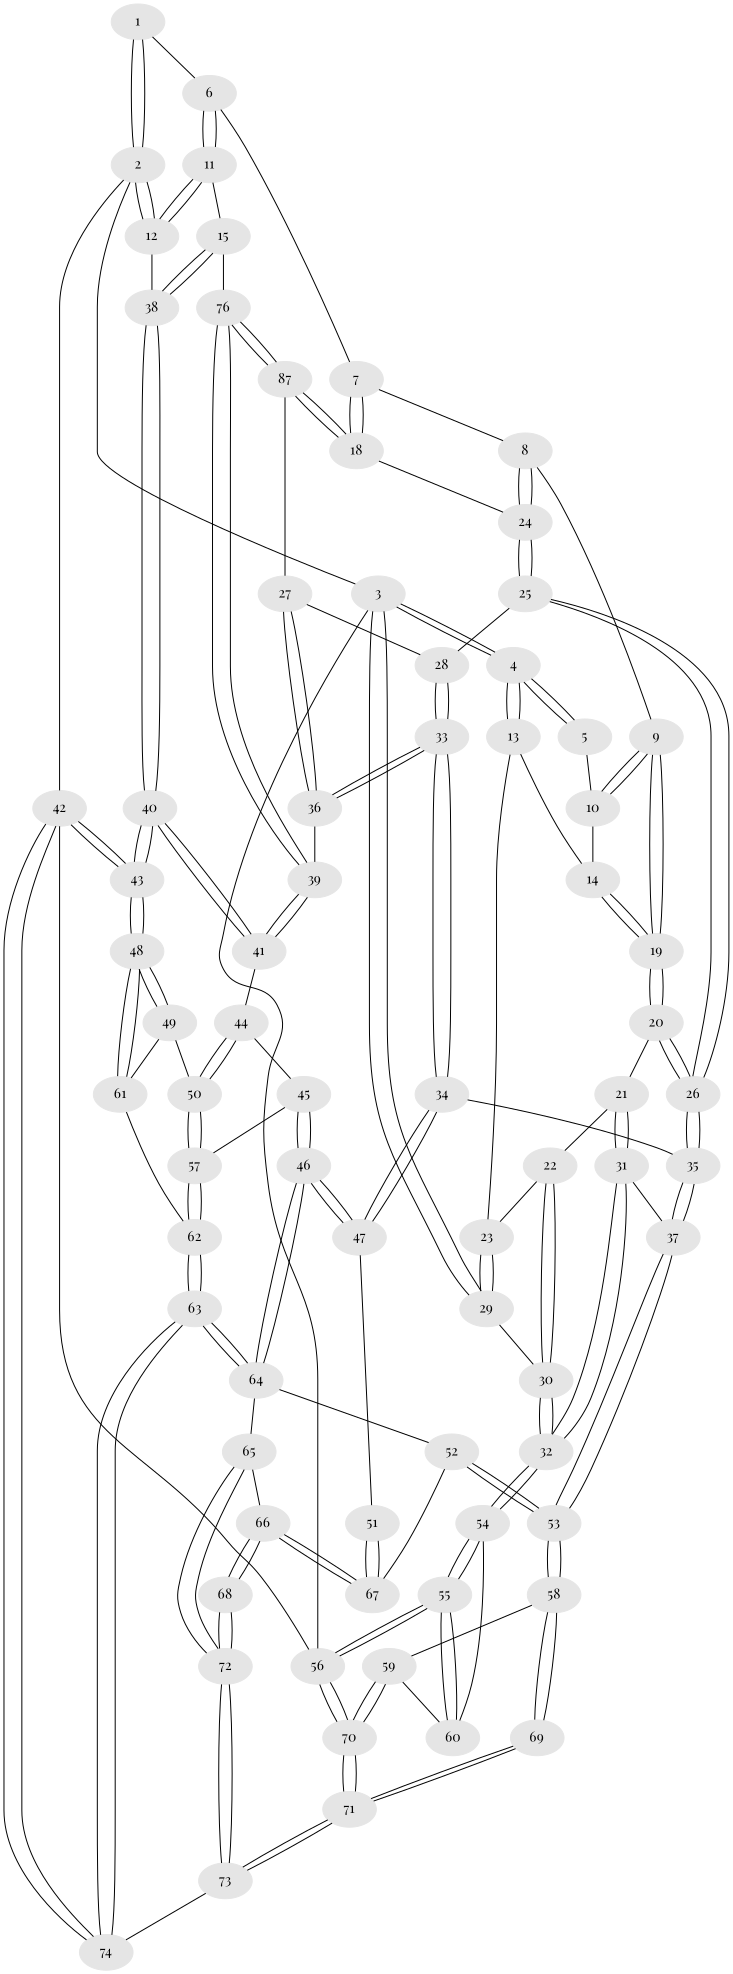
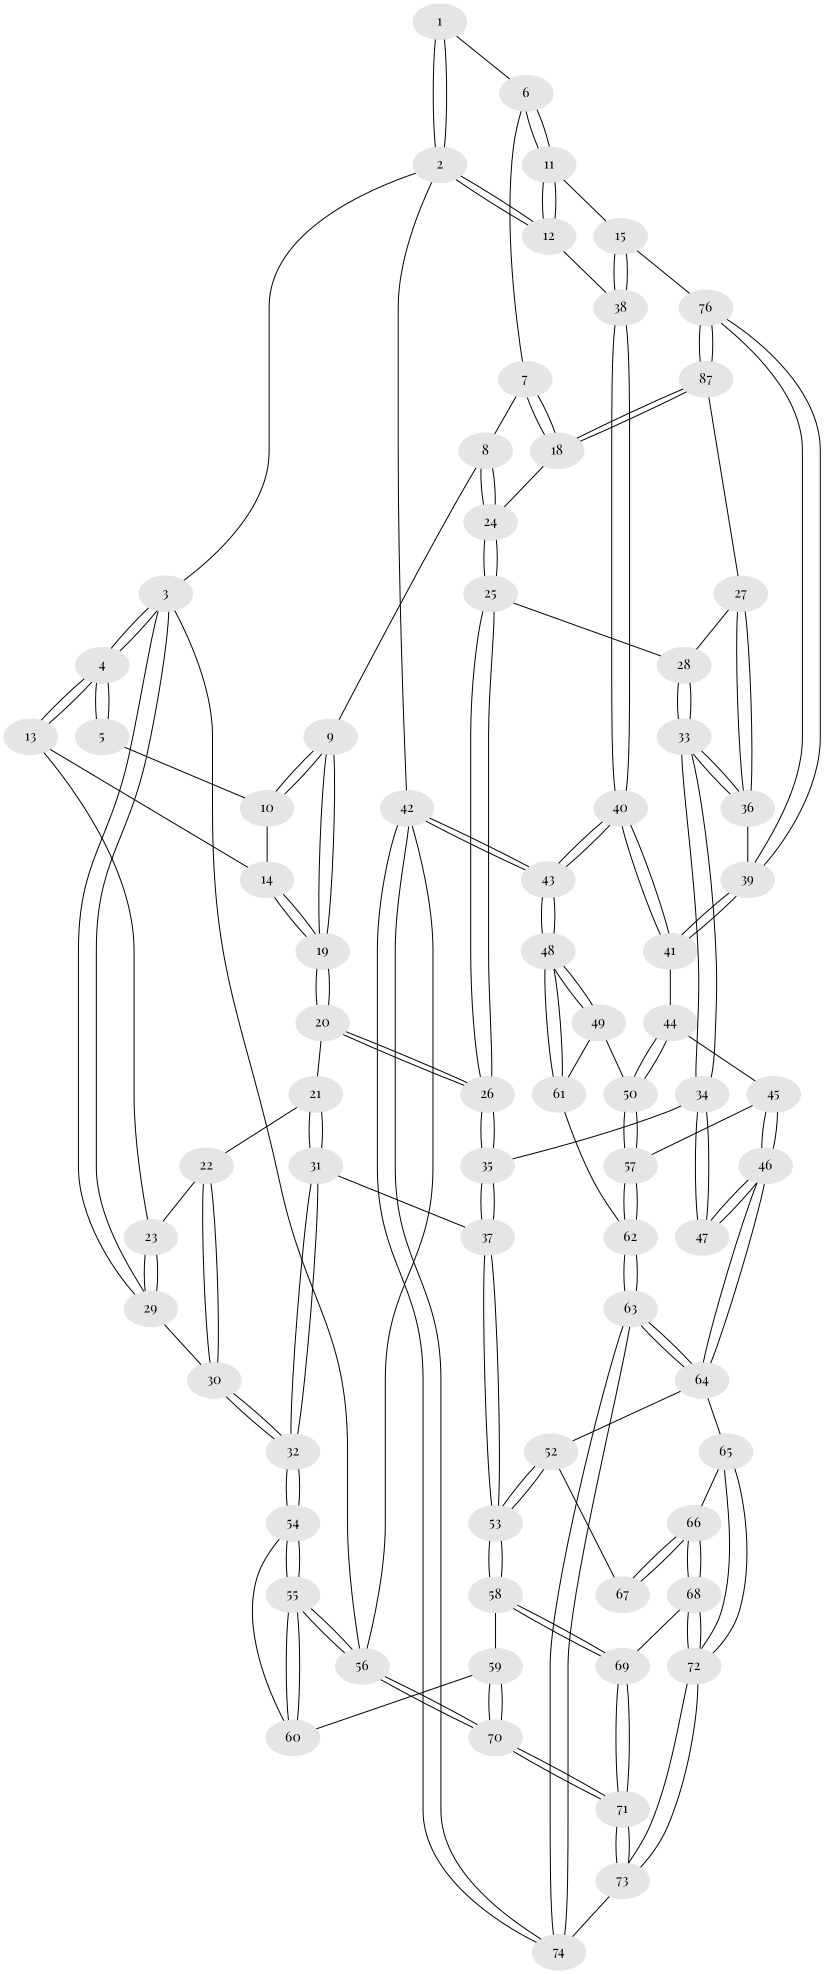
node "51": removed
edge "68" -- "69": added
